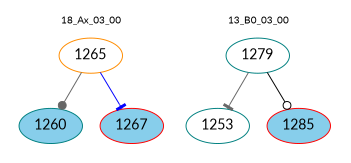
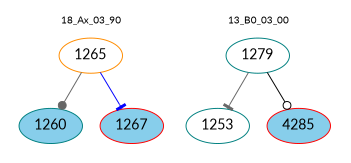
cluster "18_Ax_03_00": label "18_Ax_03_00" -> "18_Ax_03_90"
node "1285": label "1285" -> "4285"
